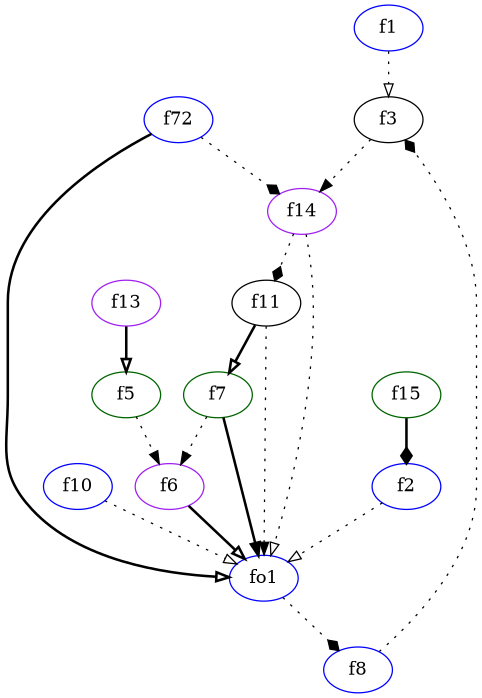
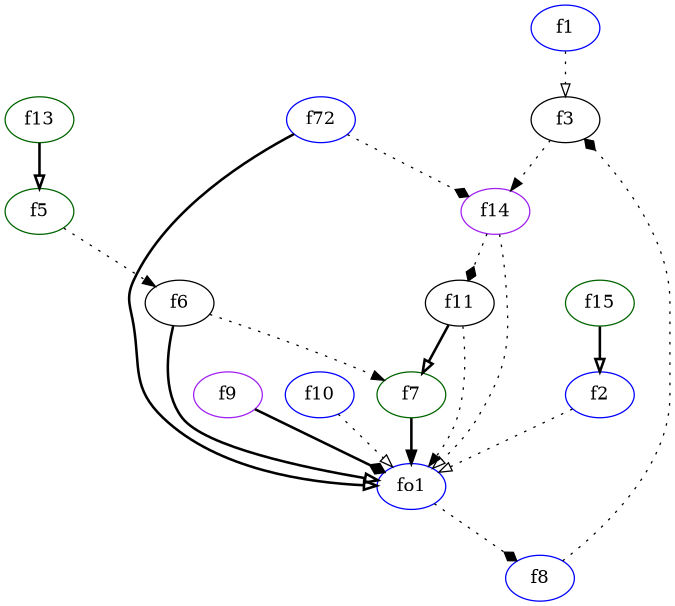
node "f13": color purple -> darkgreen
node "f9": added
edge "f15" -> "f2": arrowhead diamond -> onormal
edge "f7" -> "f6": reversed
node "f6": color purple -> black
